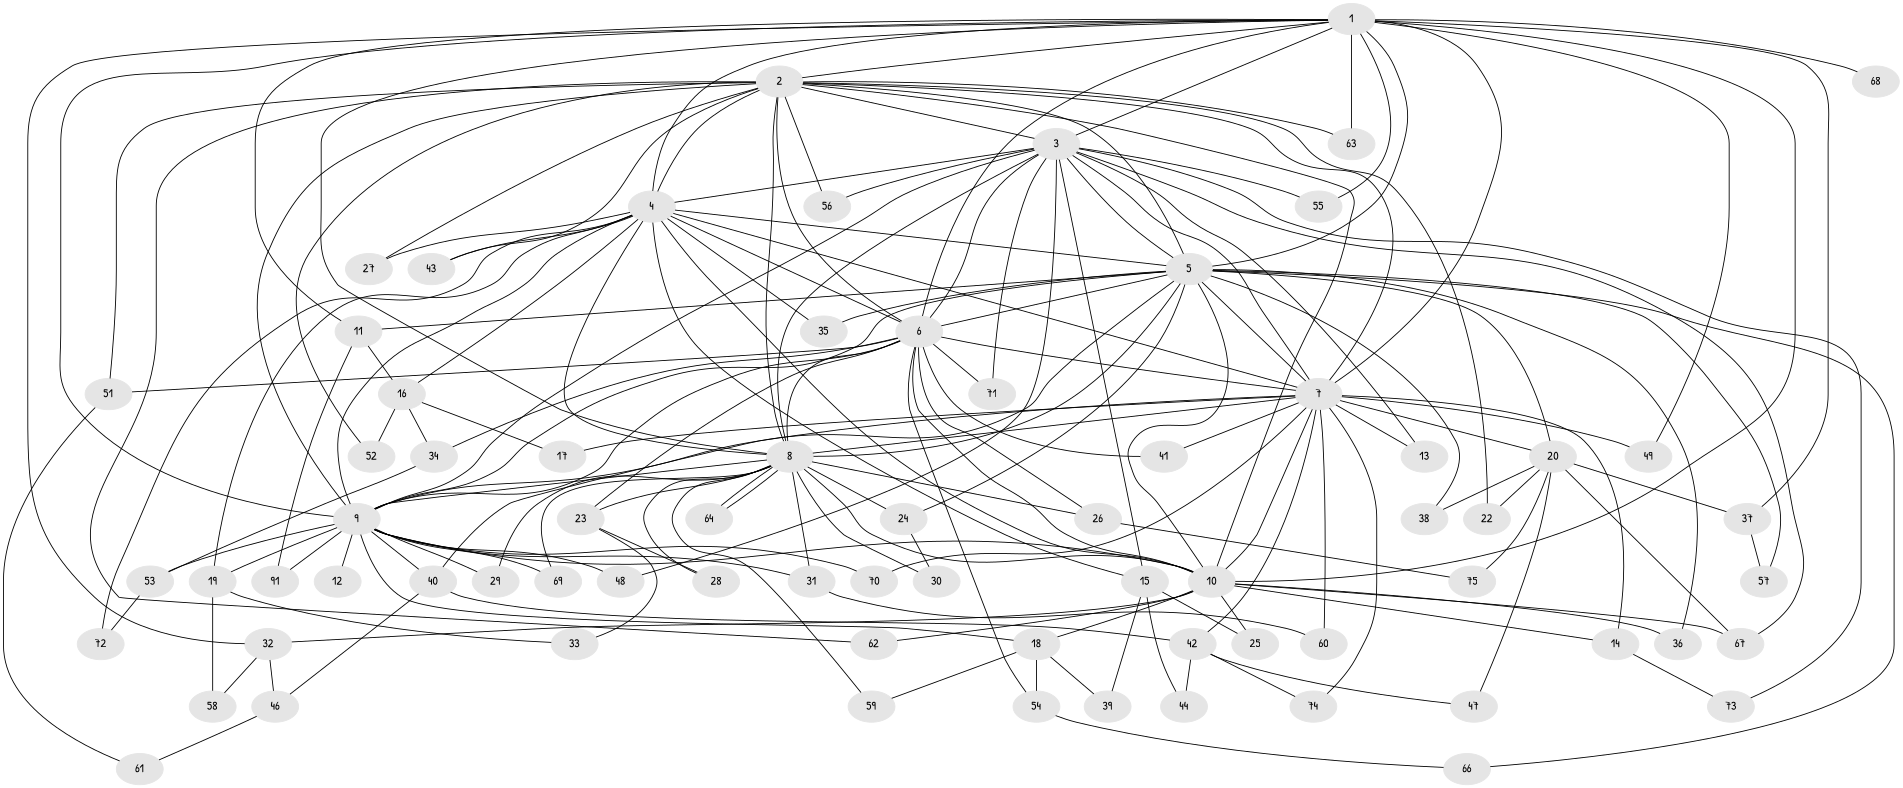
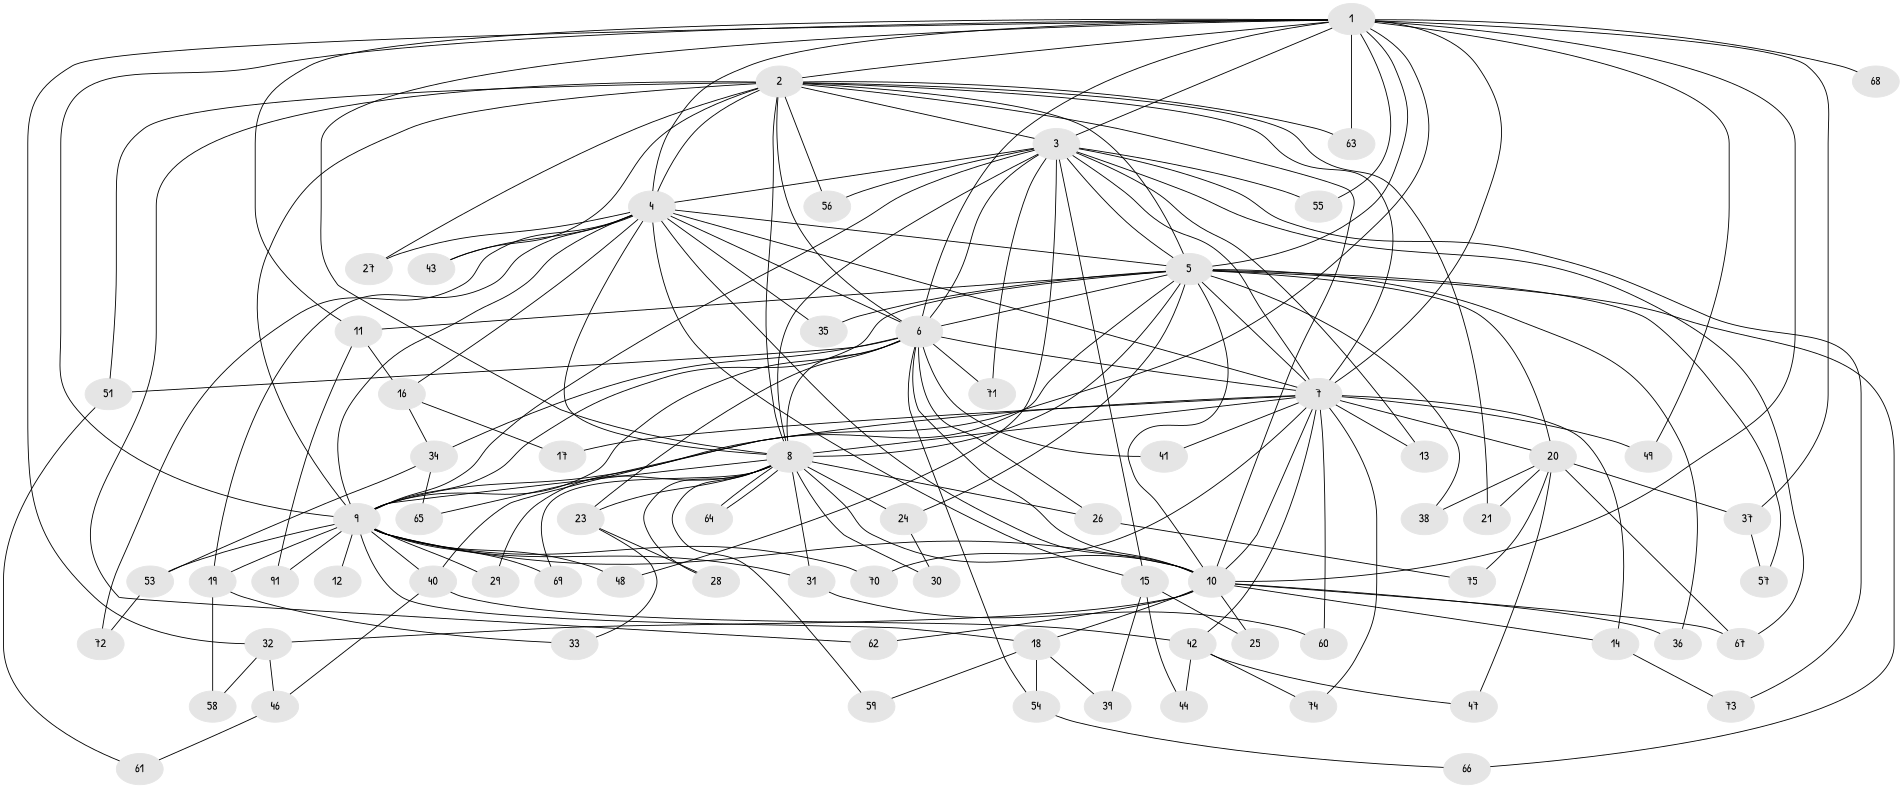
node "52": removed
node "65": added
node "22": label "22" -> "21"
